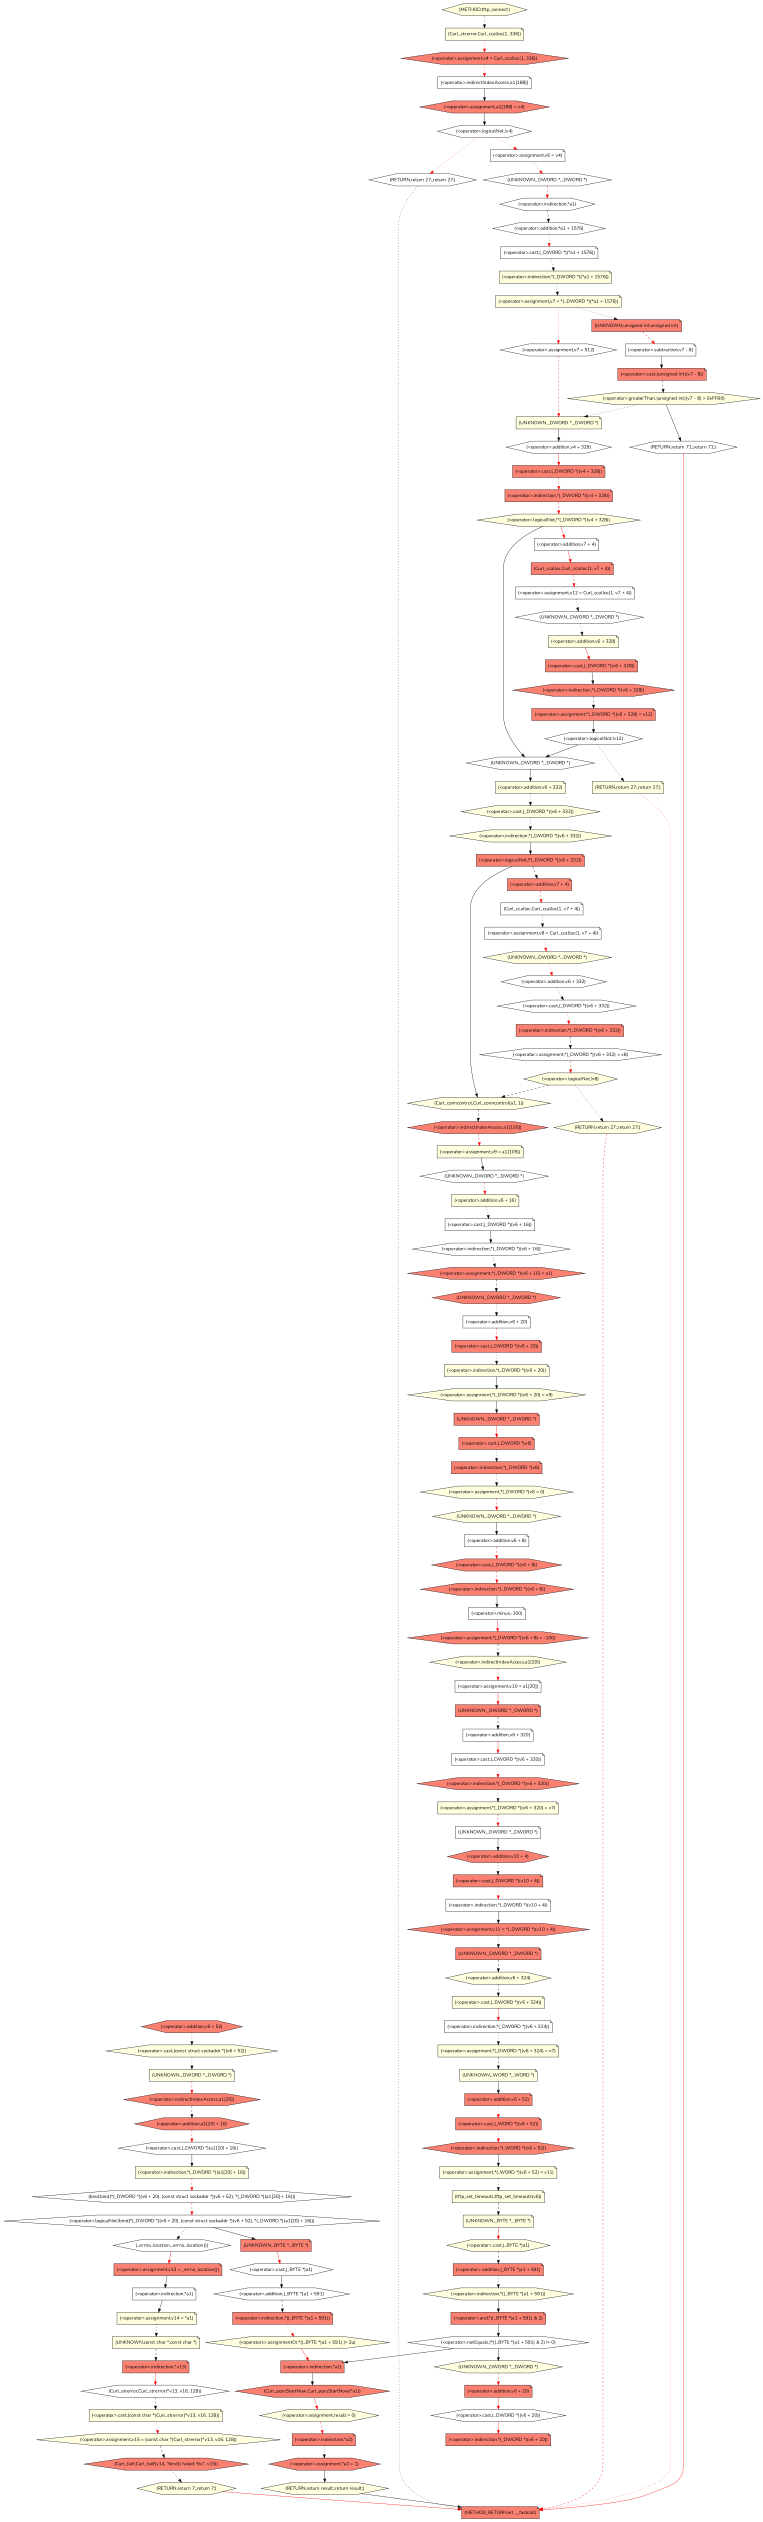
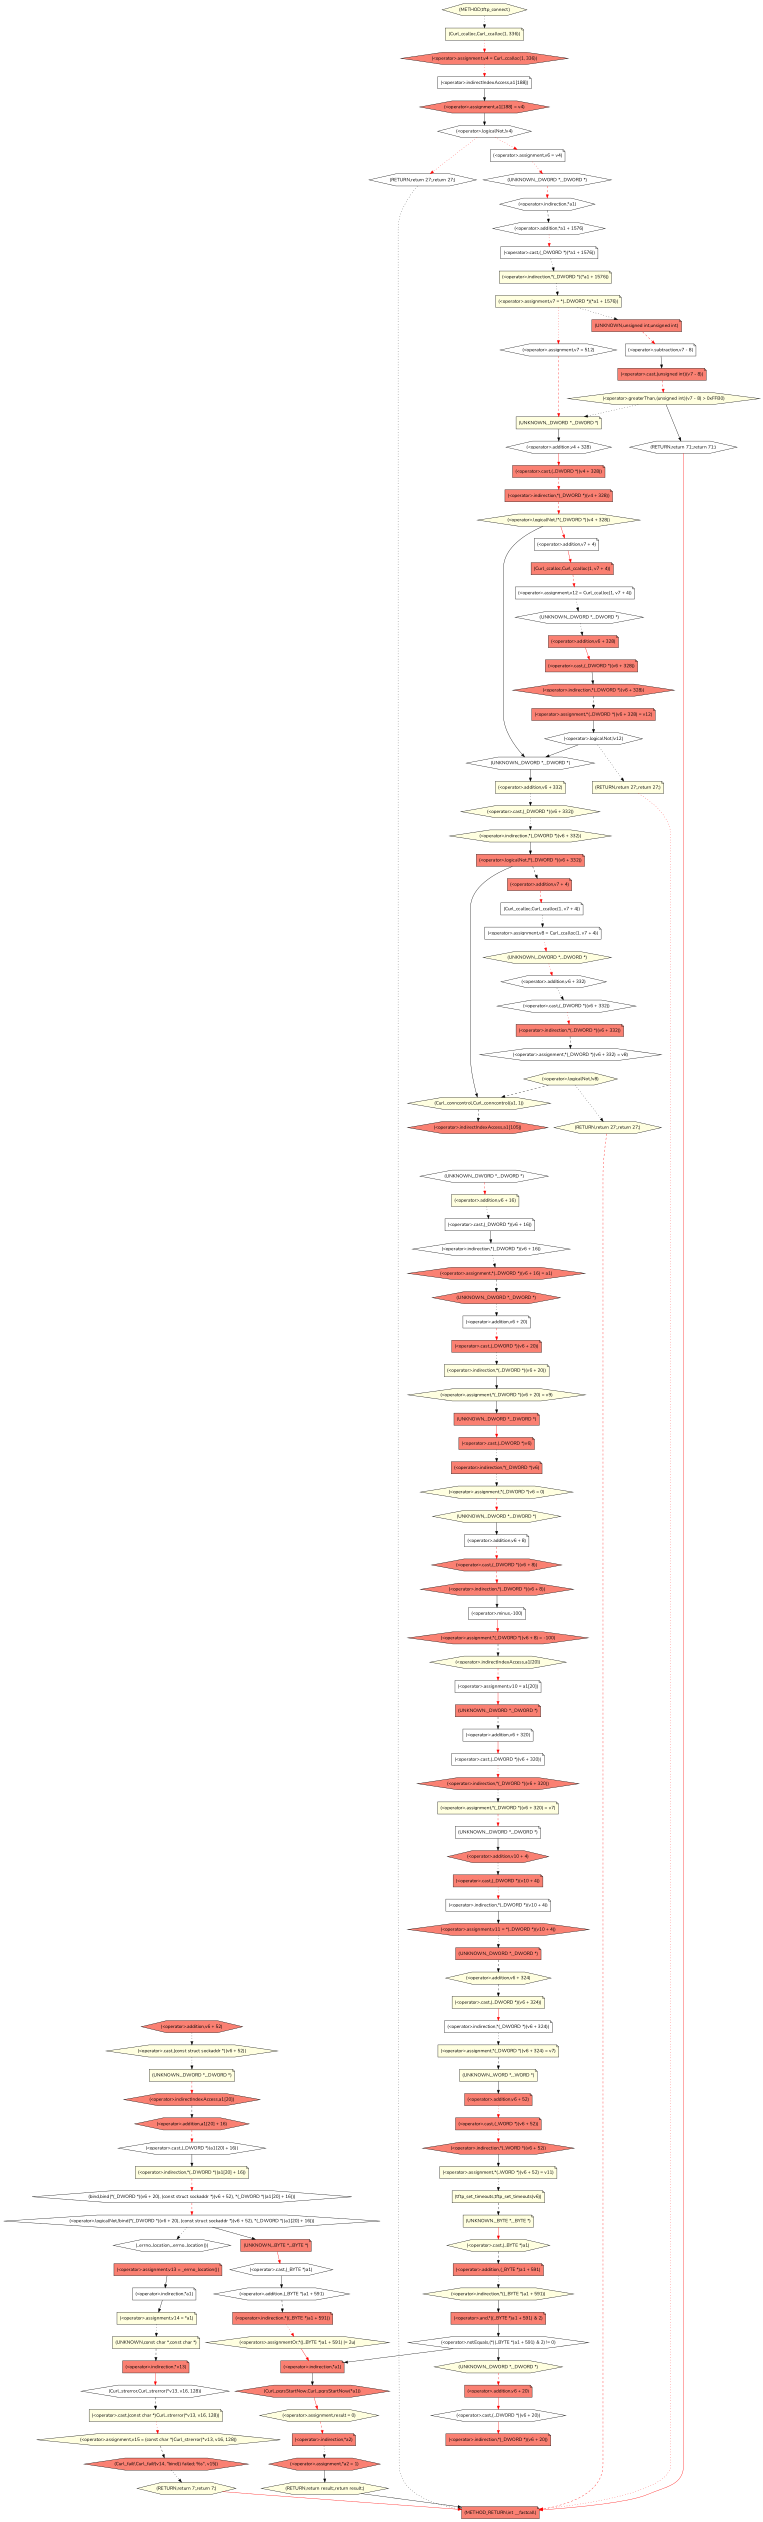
node "(Curl_strerror,Curl_ccalloc(1, 336))": label "(Curl_strerror,Curl_ccalloc(1, 336))" -> "(Curl_ccalloc,Curl_ccalloc(1, 336))"
edge "(<operator>.cast,(unsigned int)(v7 - 8))" -> "(<operator>.greaterThan,(unsigned int)(v7 - 8) > 0xFFB0)": color black -> red
node "(<operator>.addition,v6 + 328)": fillcolor lightyellow -> salmon
edge "(<operator>.assignment,*(_DWORD *)(v6 + 332) = v8)" -> "(<operator>.logicalNot,!v8)": removed
node "(<operator>.assignment,v9 = a1[105])": removed
edge "(_errno_location,_errno_location())" -> "(<operator>.assignment,v13 = _errno_location())": removed
